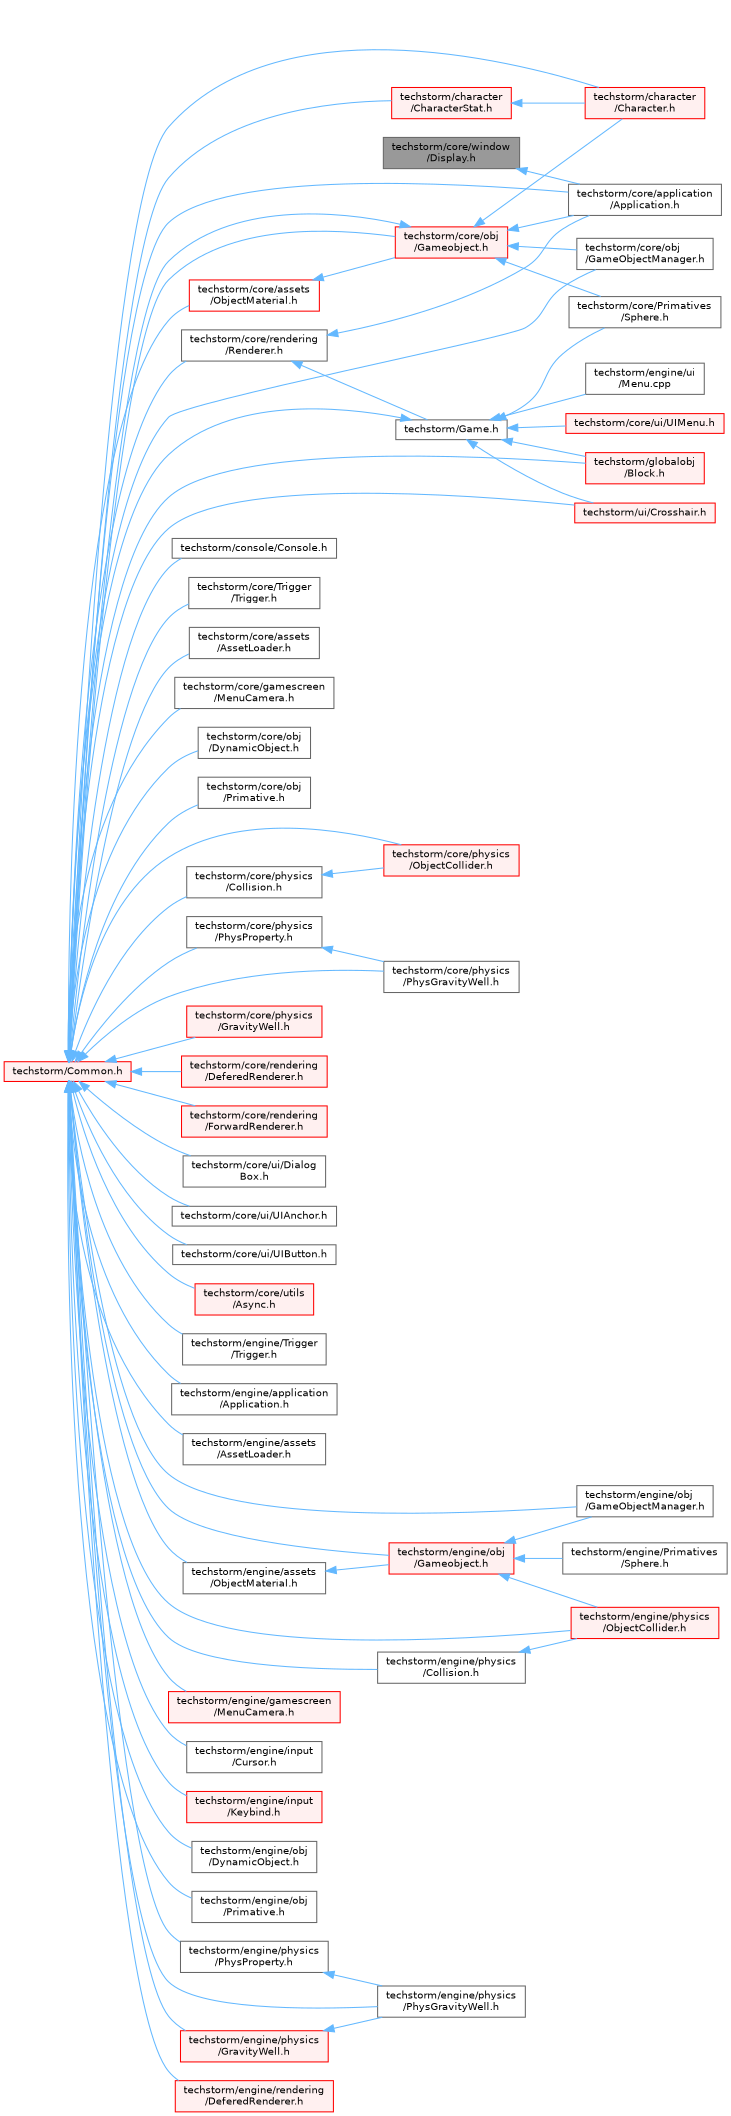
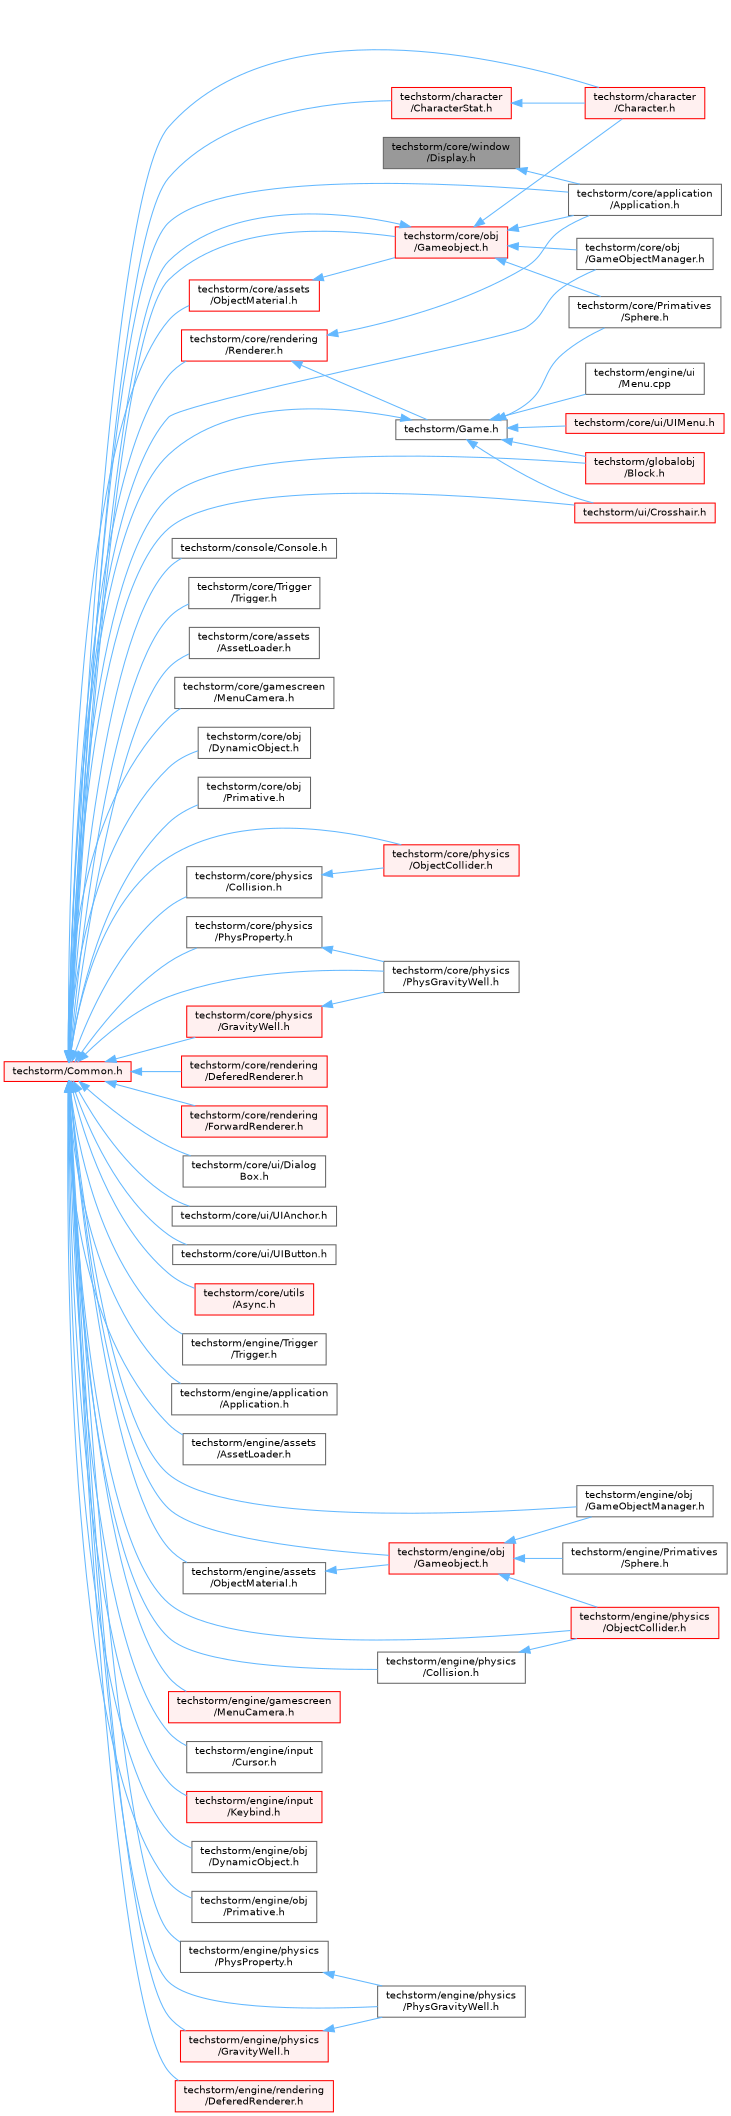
node "techstorm/core/rendering /Renderer.h": color grey40 -> red
edge "techstorm/core/physics /PhysGravityWell.h" -> "techstorm/core/physics /GravityWell.h": added
